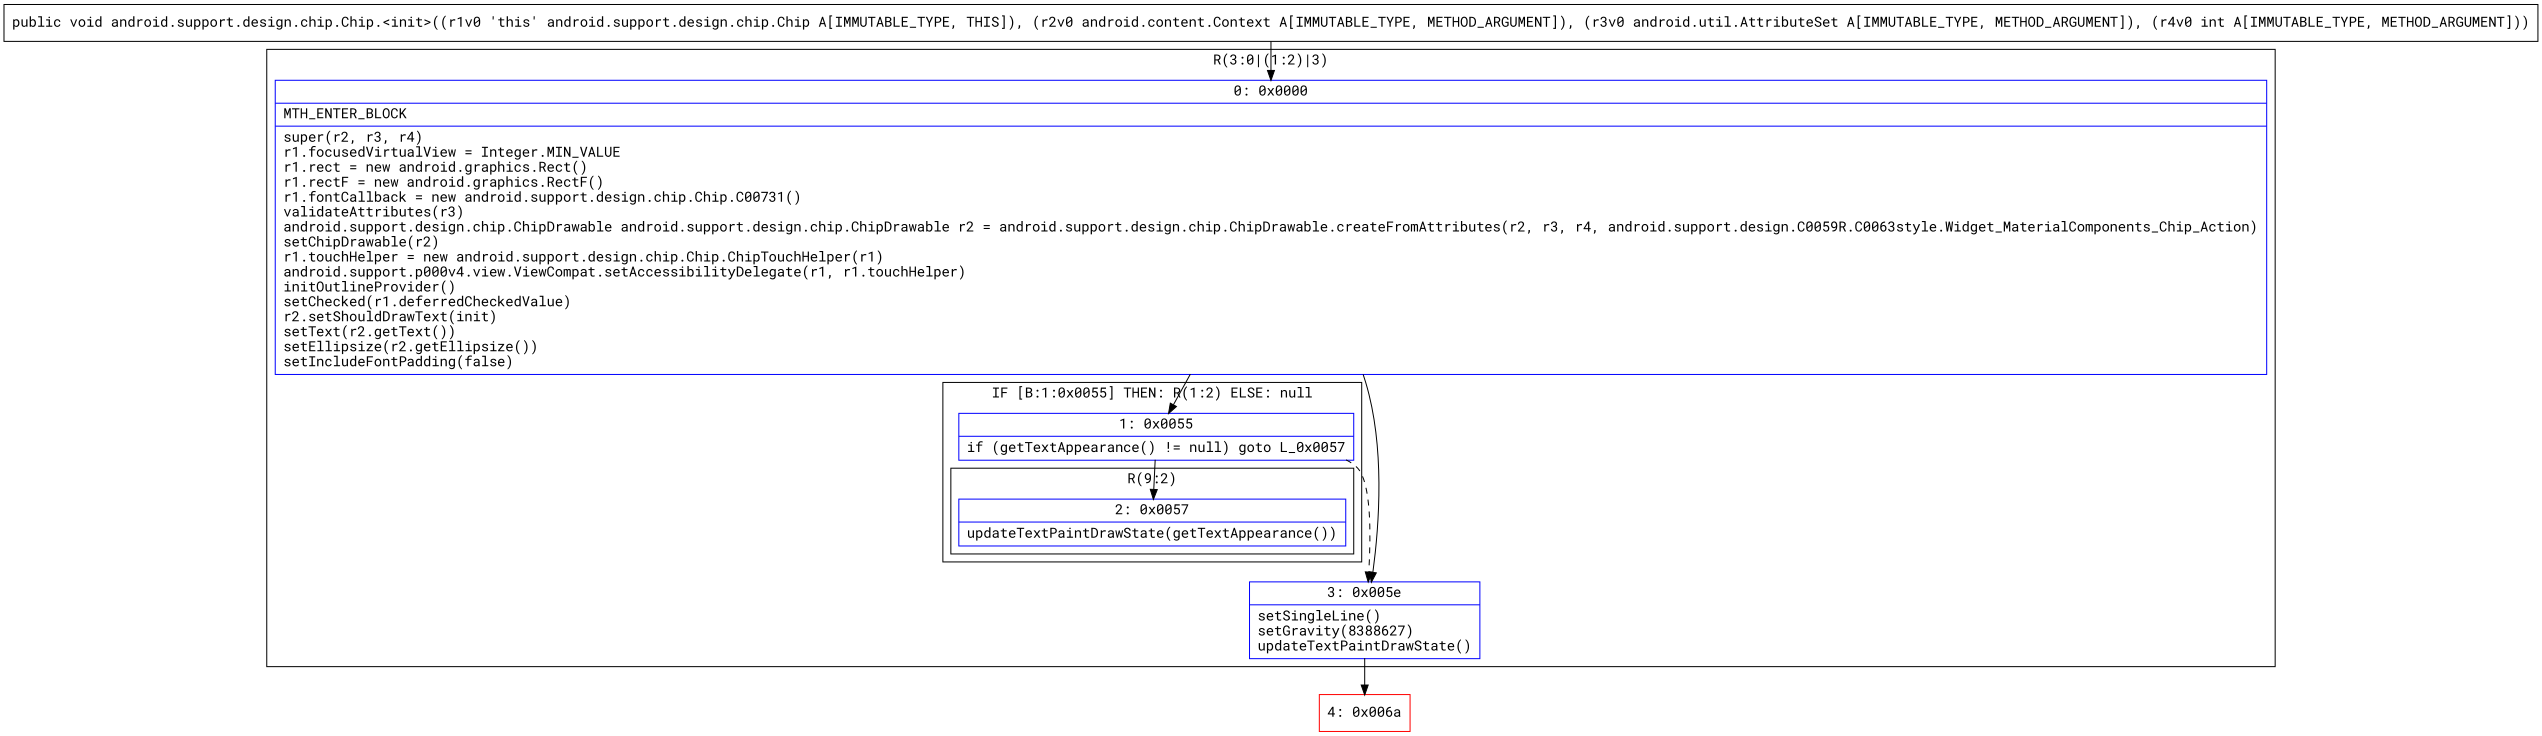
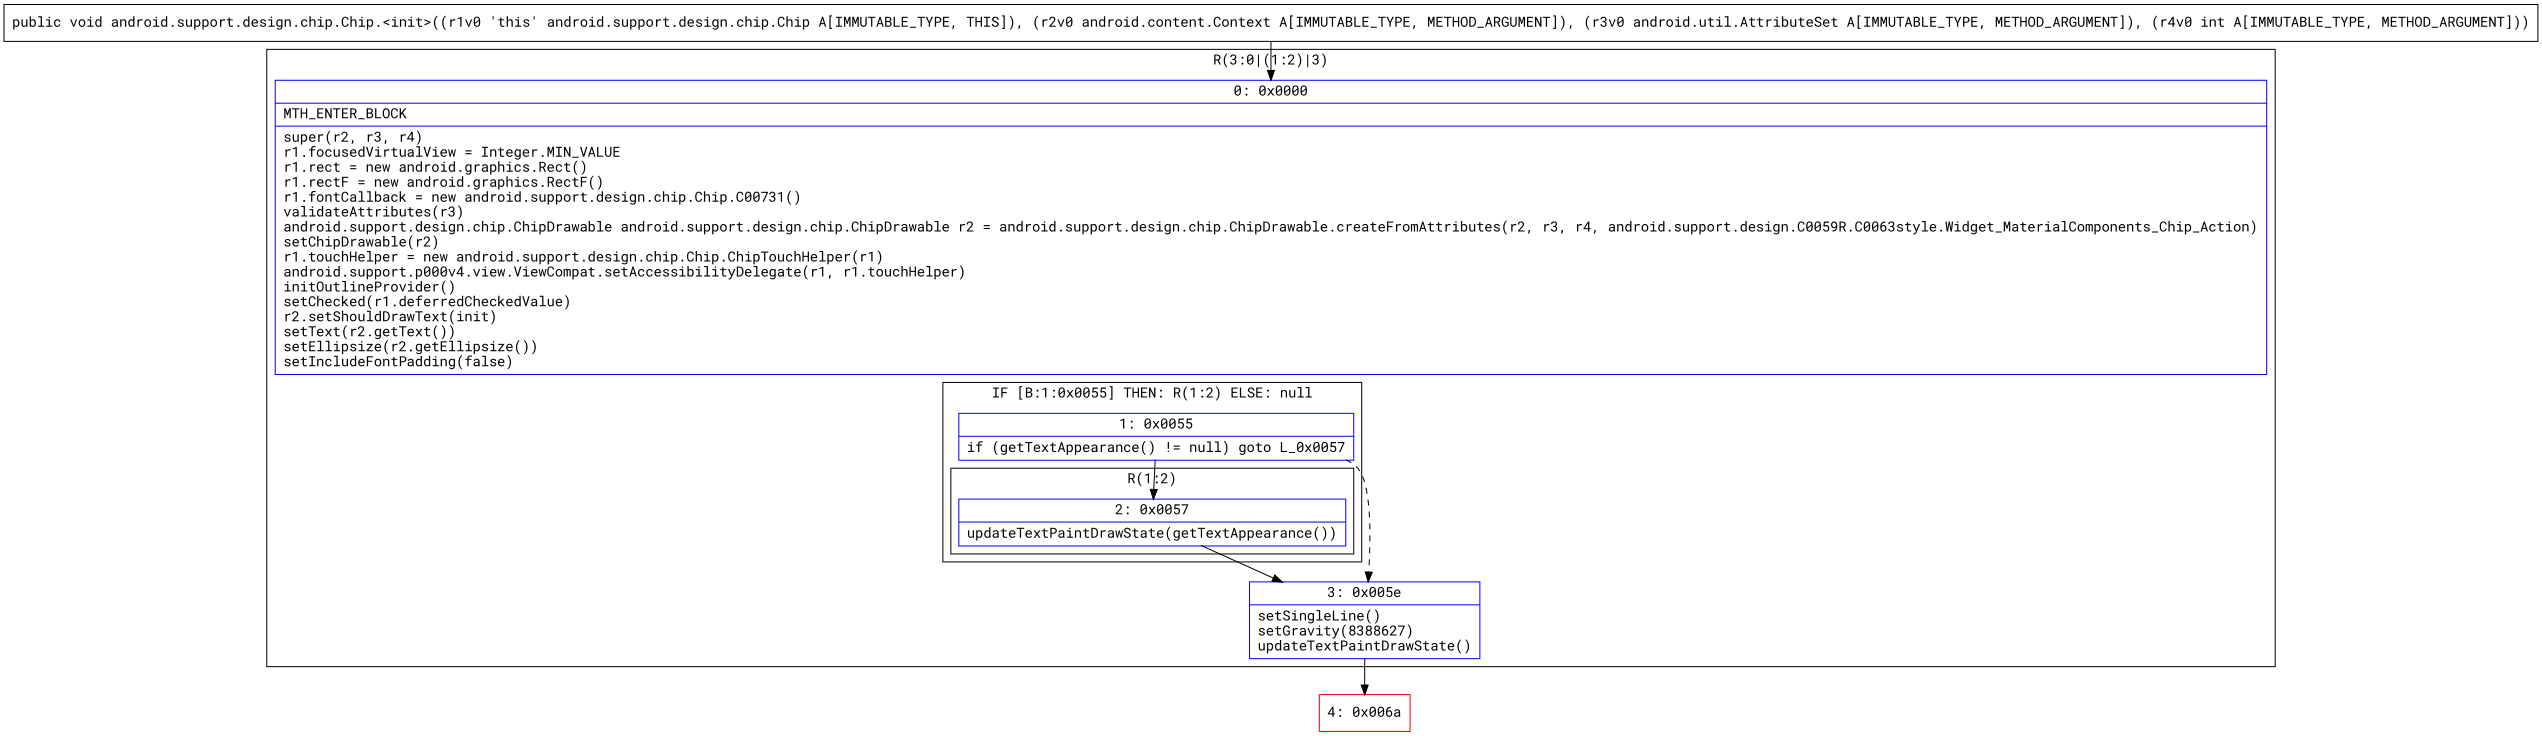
edge "0: 0x0000" -> "1: 0x0055": removed
edge "0: 0x0000" -> "3: 0x005e": now "2: 0x0057" -> "3: 0x005e"
cluster "R(9:2)": label "R(9:2)" -> "R(1:2)"
